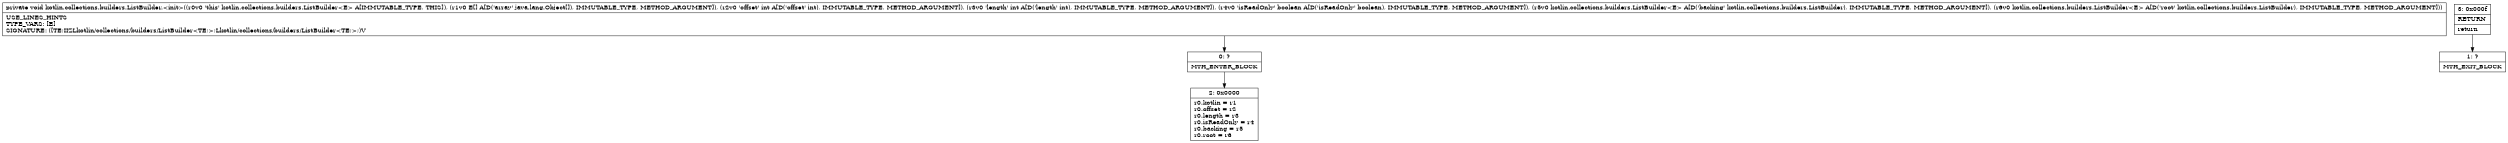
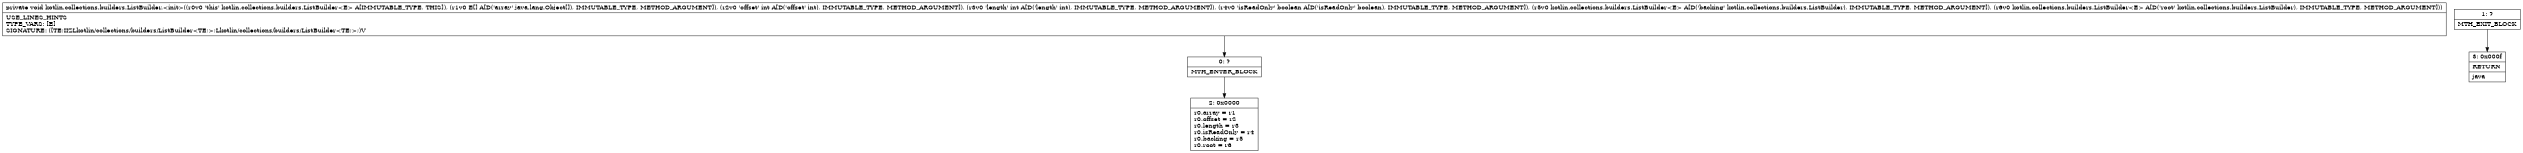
node "3: 0x000f": text "return" -> "java"
edge "3: 0x000f" -> "1: ?": reversed
node "2: 0x0000": text "r0.kotlin = r1" -> "r0.array = r1"
